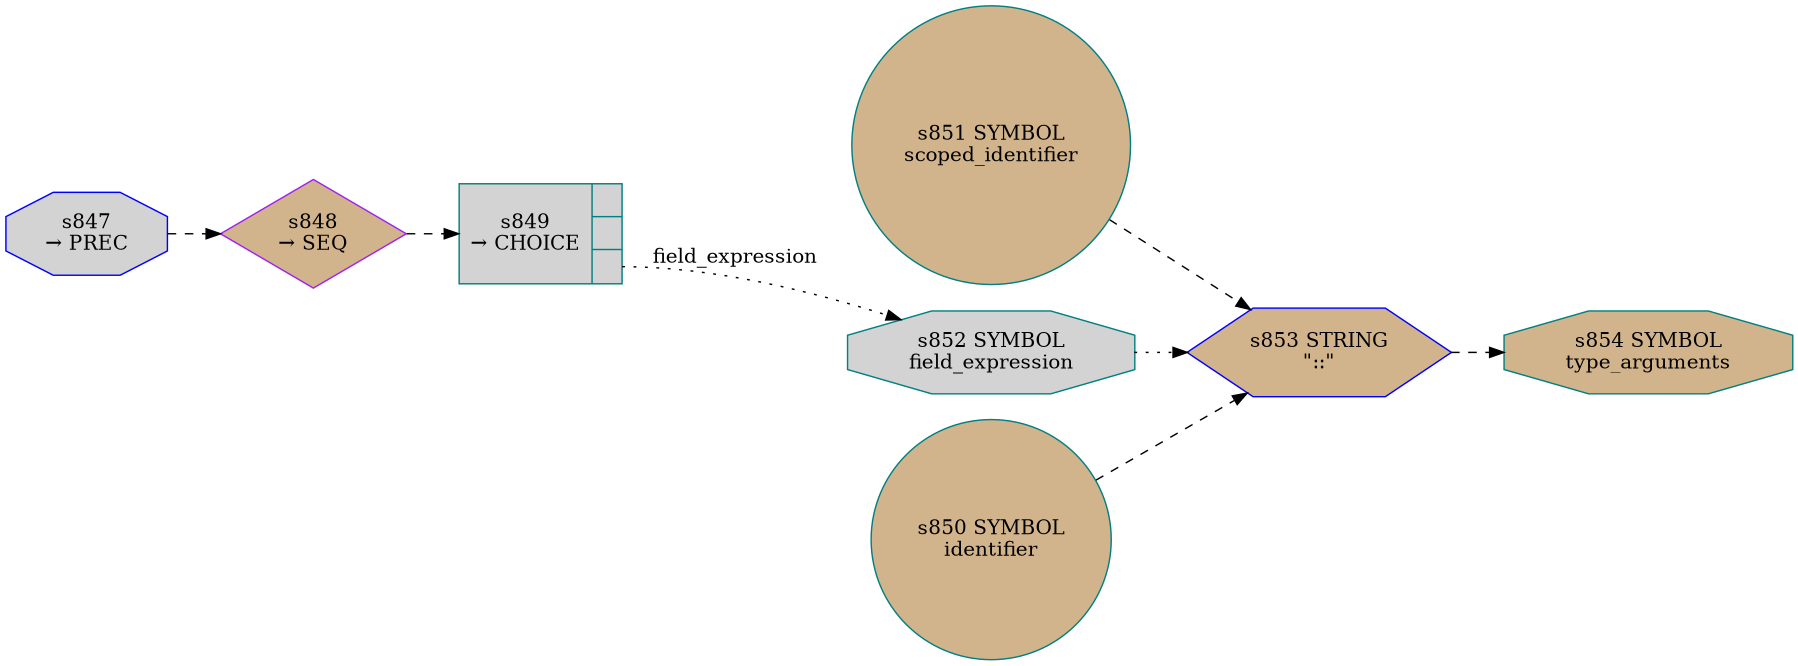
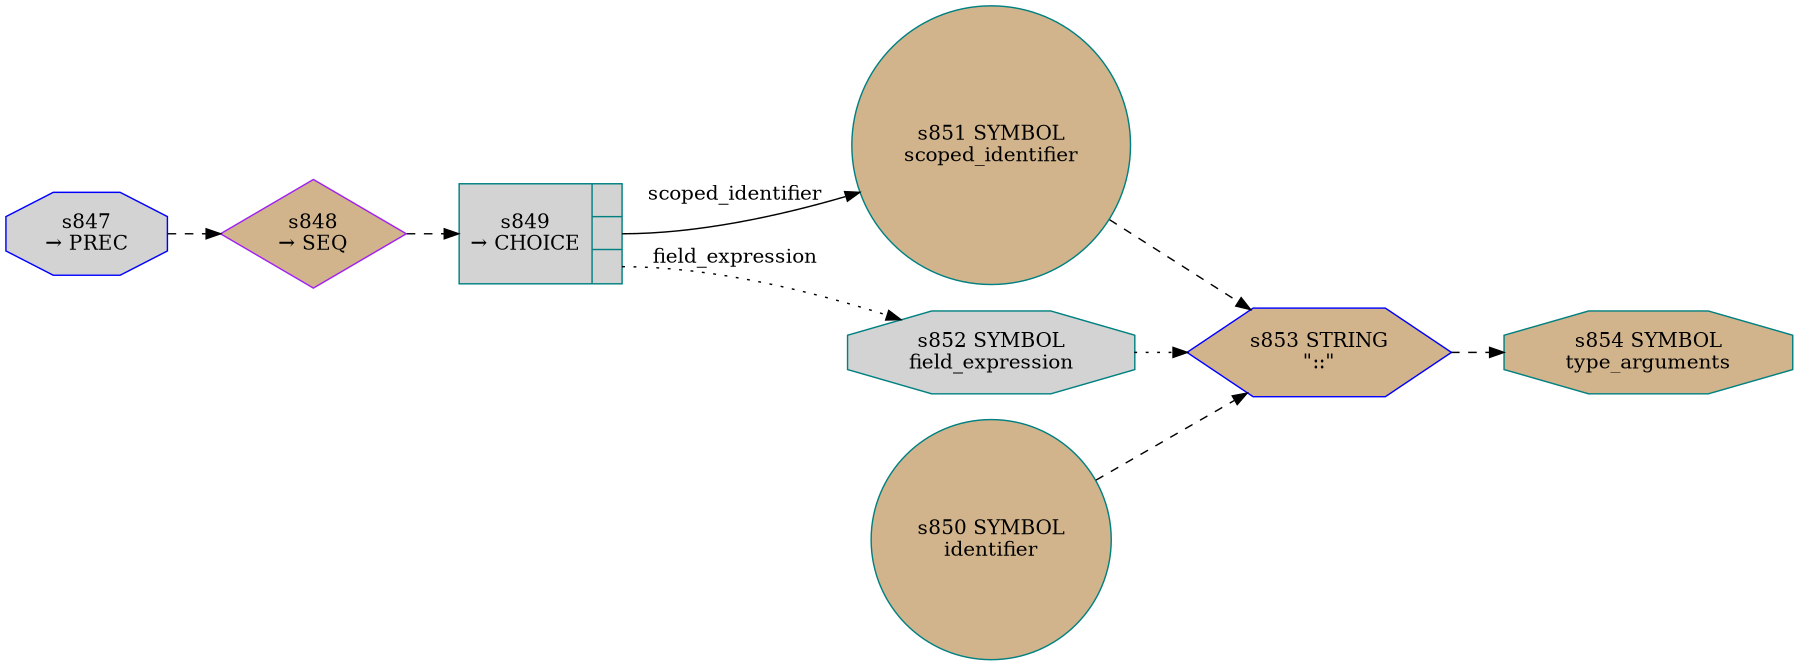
edge "s849" -> "s851 SYMBOL scoped_identifier": added, label "scoped_identifier"
